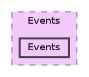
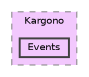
cluster "Events": label "Events" -> "Kargono"
